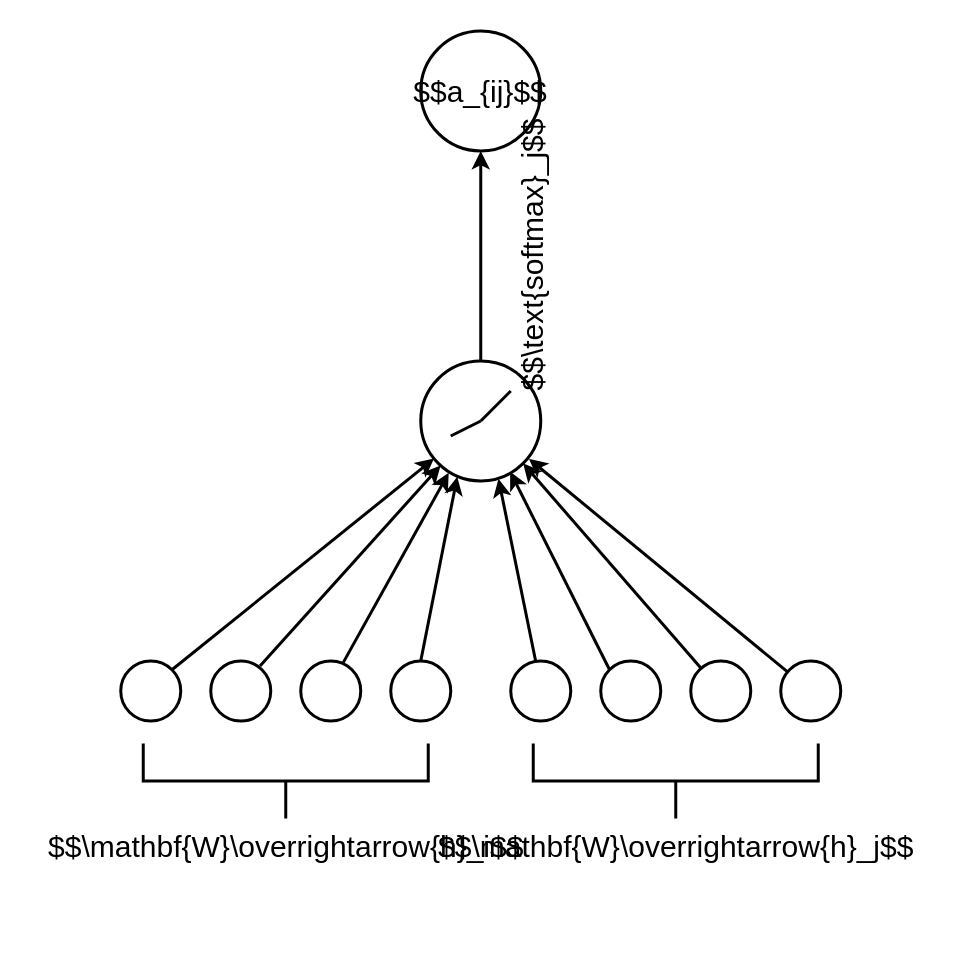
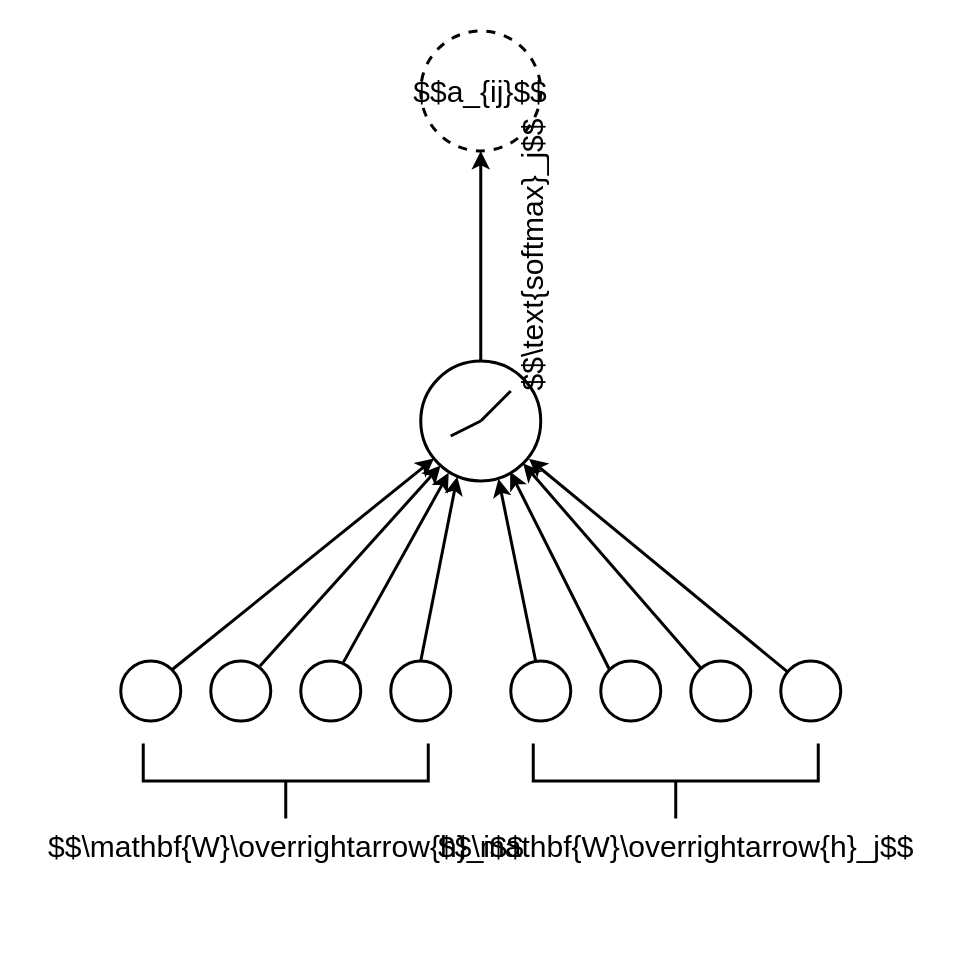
node "$$a_{ij}$$": style solid -> dashed
